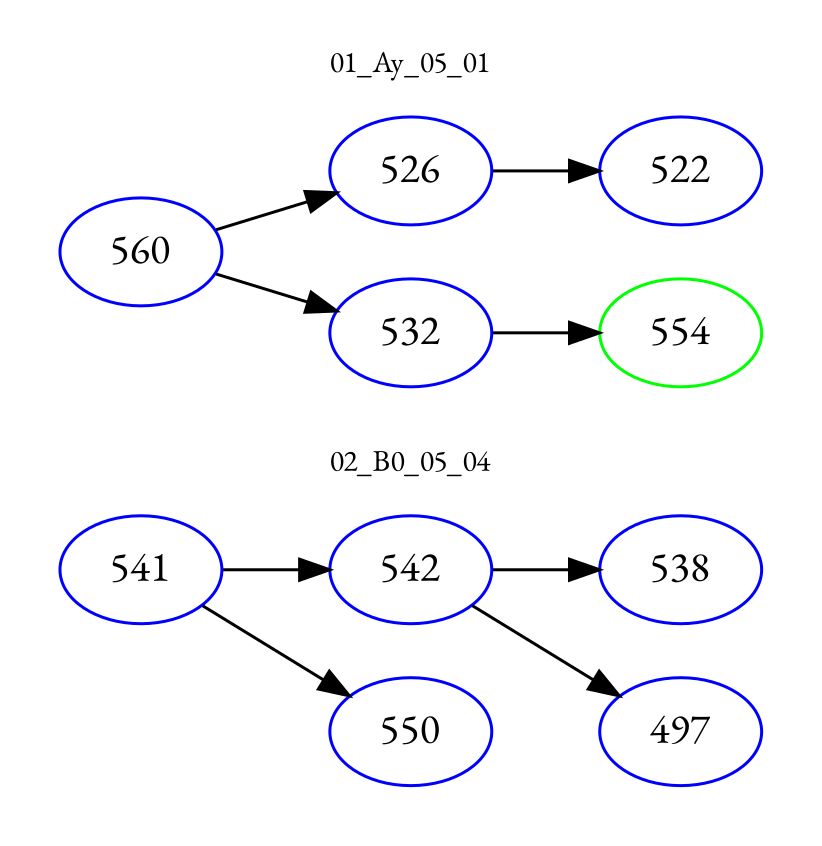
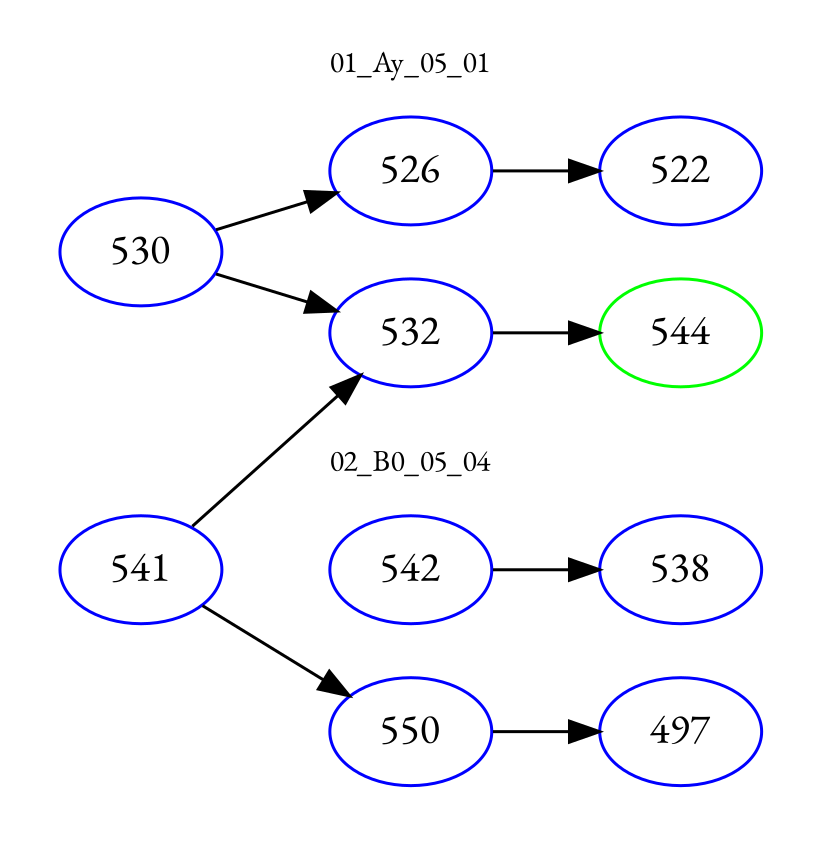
node "560": label "560" -> "530"
node "554": label "554" -> "544"
edge "541" -> "542": now "541" -> "532"
edge "542" -> "497": now "550" -> "497"
